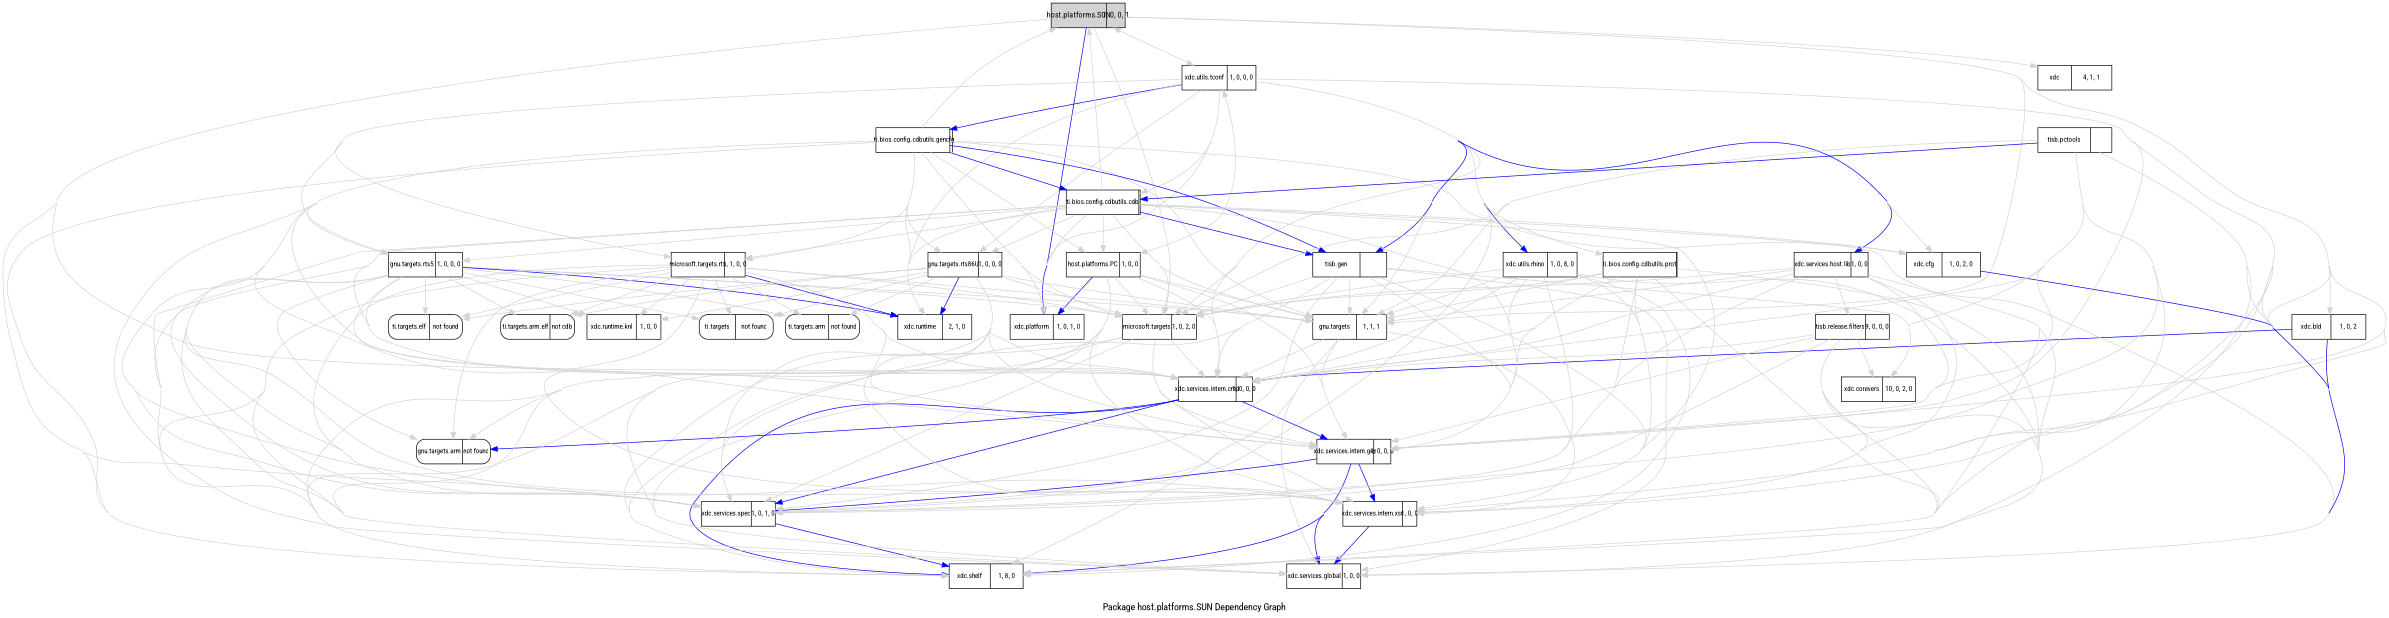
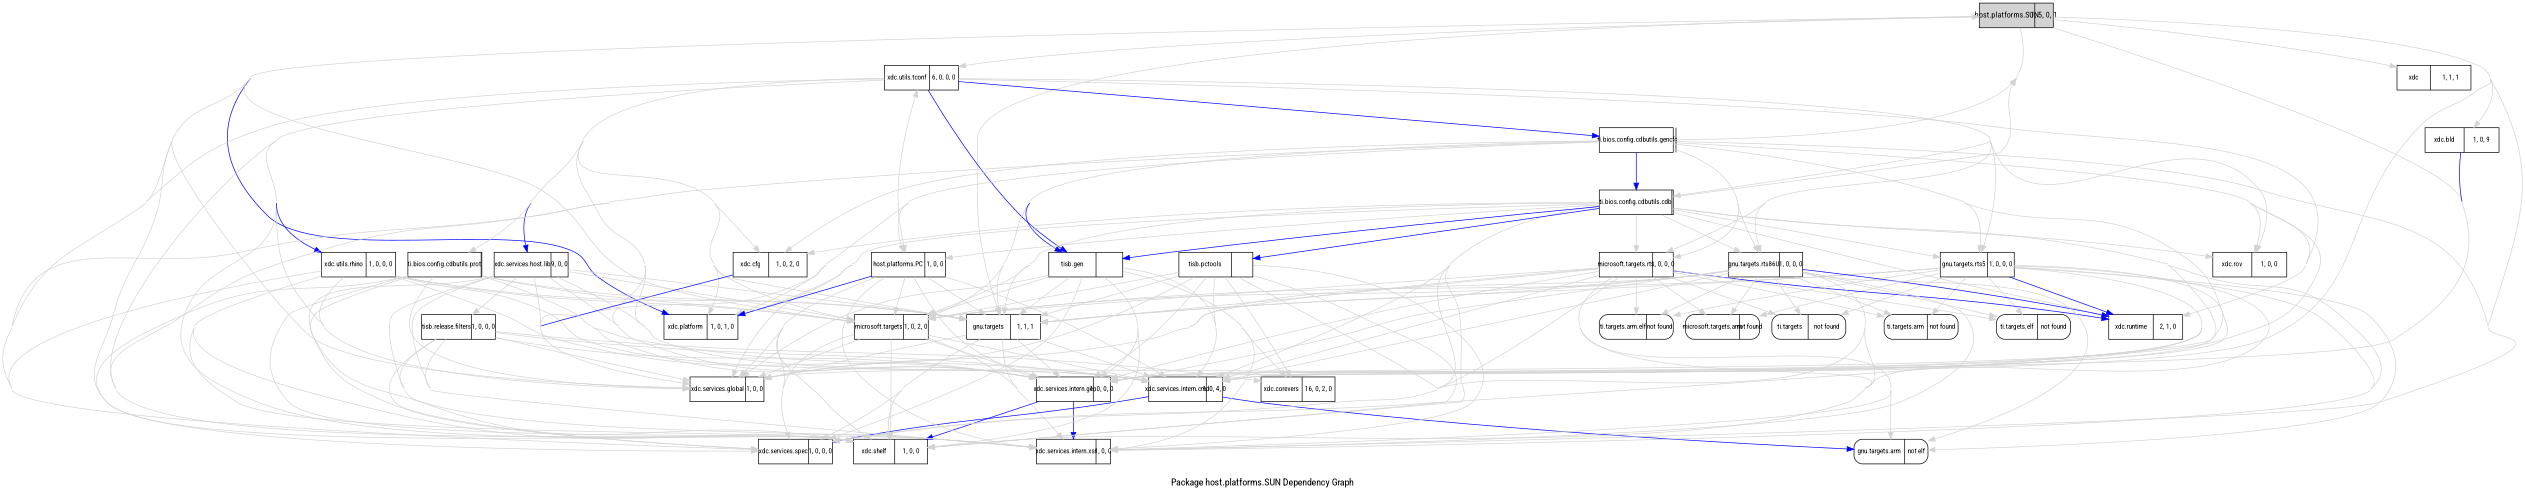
node "host.platforms.SUN": text "1, 0, 0, 1" -> "1, 5, 0, 1"
node "xdc.utils.tconf": text "1, 0, 0, 0" -> "6, 0, 0, 0"
node "xdc": text "4, 1, 1" -> "1, 1, 1"
edge "tisb.pctools" -> "ti.bios.config.cdbutils.cdb": reversed
node "microsoft.targets.rts": text "1, 1, 0, 0" -> "1, 0, 0, 0"
node "xdc.utils.rhino": text "1, 0, 8, 0" -> "1, 0, 0, 0"
node "xdc.services.host.lib": text "1, 0, 0" -> "9, 0, 0"
node "xdc.rov": added
node "ti.targets.arm.elf": text "not cdb" -> "not found"
node "xdc.runtime.knl": removed
node "microsoft.targets.arm": added
node "tisb.release.filters": text "9, 0, 0, 0" -> "1, 0, 0, 0"
node "xdc.bld": text "1, 0, 2" -> "1, 0, 9"
edge "xdc.bld" -> "xdc.services.global": removed
node "xdc.services.intern.cmd": text "1, 0, 0, 0" -> "1, 0, 4, 0"
node "xdc.corevers": text "10, 0, 2, 0" -> "16, 0, 2, 0"
edge "xdc.services.intern.cmd" -> "xdc.shelf": removed
edge "xdc.services.intern.cmd" -> "xdc.services.intern.gen": removed
node "gnu.targets.arm": text "not found" -> "not elf"
edge "xdc.services.intern.gen" -> "xdc.services.spec": removed
node "xdc.services.spec": text "1, 0, 1, 0" -> "1, 0, 0, 0"
edge "xdc.services.intern.gen" -> "xdc.services.global": removed
edge "xdc.services.intern.xsr" -> "xdc.services.global": removed
edge "xdc.services.spec" -> "xdc.shelf": removed
node "xdc.shelf": text "1, 8, 0" -> "1, 0, 0"
